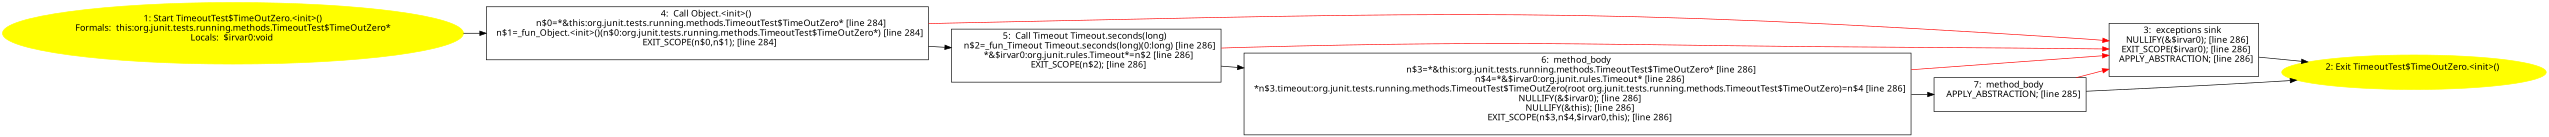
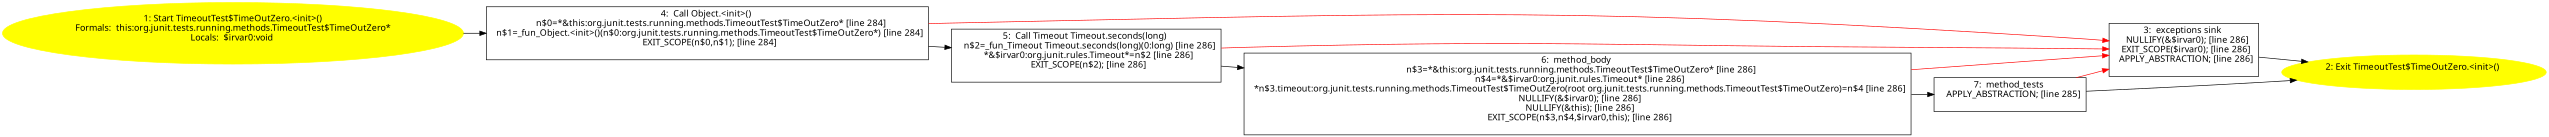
node "7:  method_body APPLY_ABSTRACTION; [line 285]": label "7:  method_body APPLY_ABSTRACTION; [line 285]" -> "7:  method_tests APPLY_ABSTRACTION; [line 285]"
